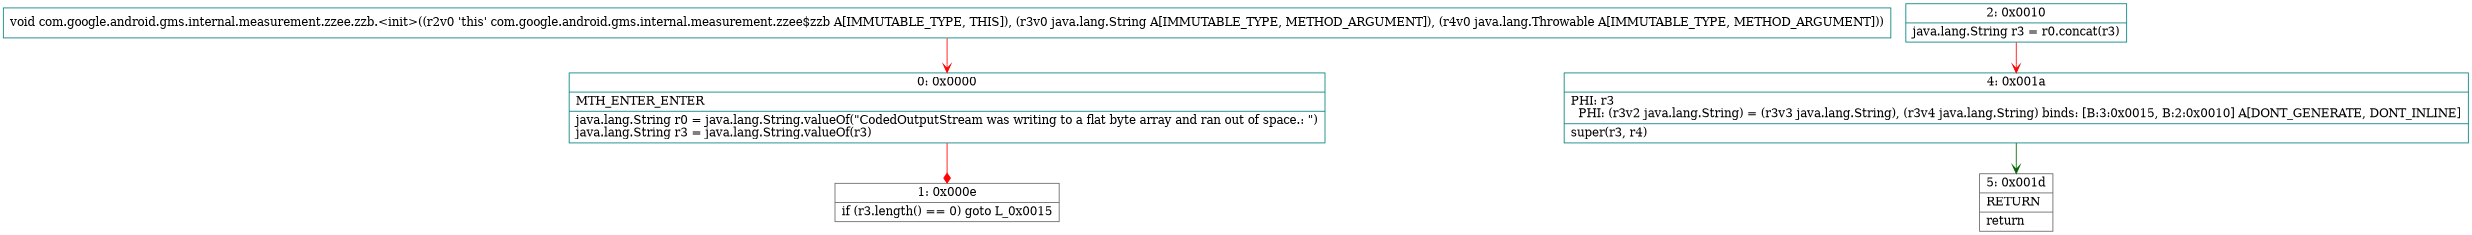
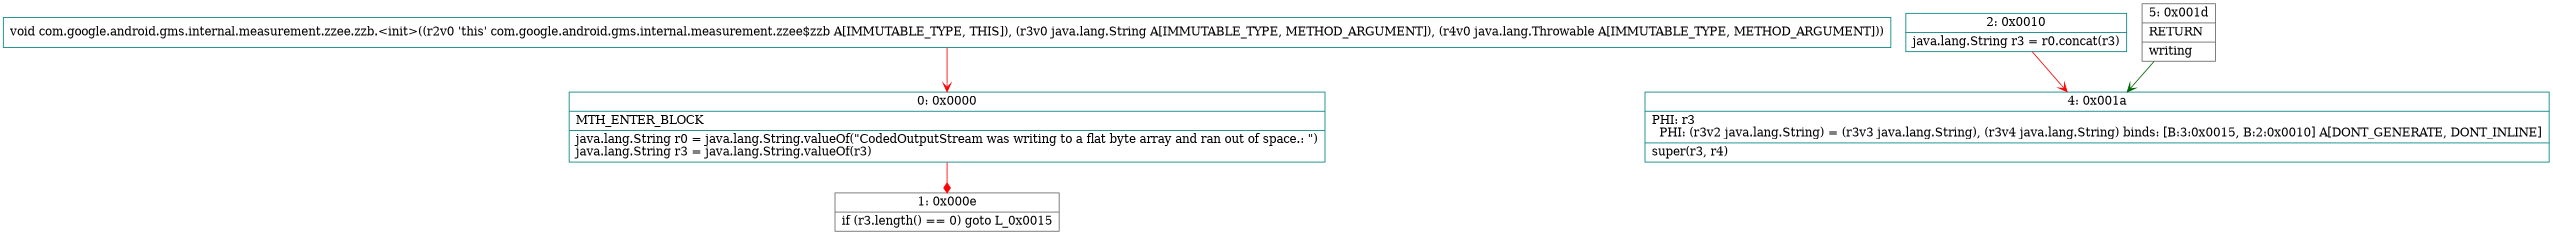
node "0: 0x0000": text "MTH_ENTER_ENTER" -> "MTH_ENTER_BLOCK"
edge "4: 0x001a" -> "5: 0x001d": reversed
node "5: 0x001d": text "return" -> "writing"
